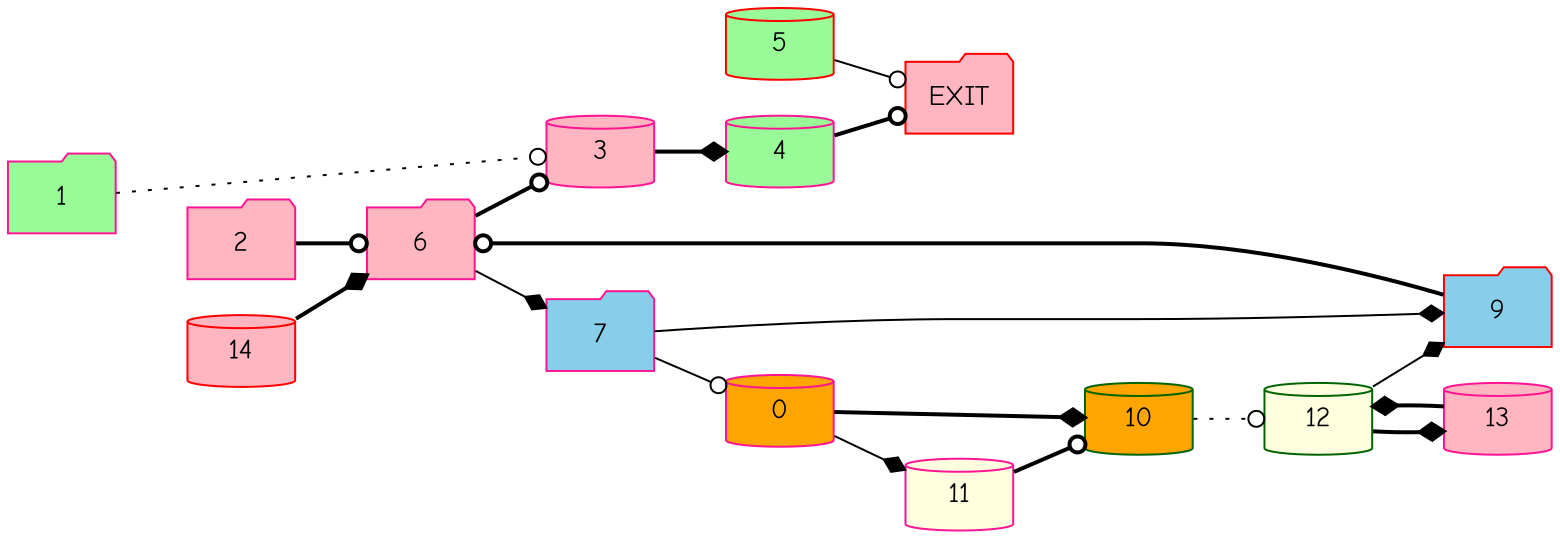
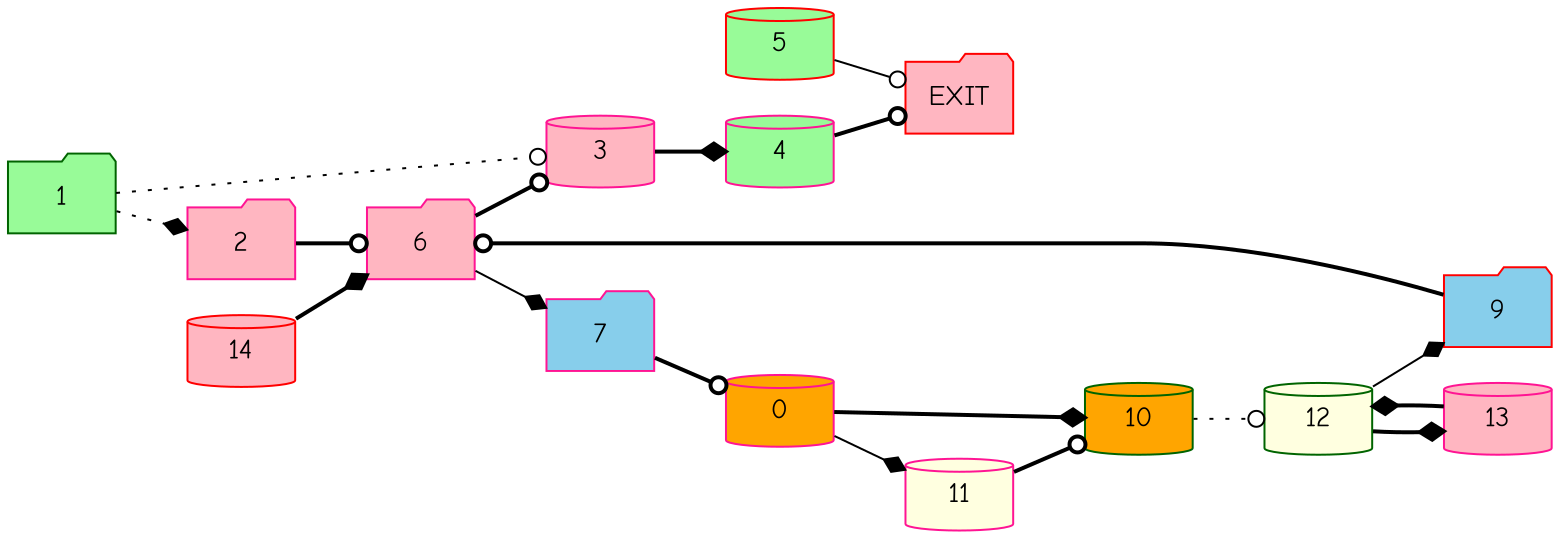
node "1": color deeppink -> darkgreen
edge "1" -> "2": added
edge "7" -> "9": removed
edge "7" -> "0": style solid -> bold
